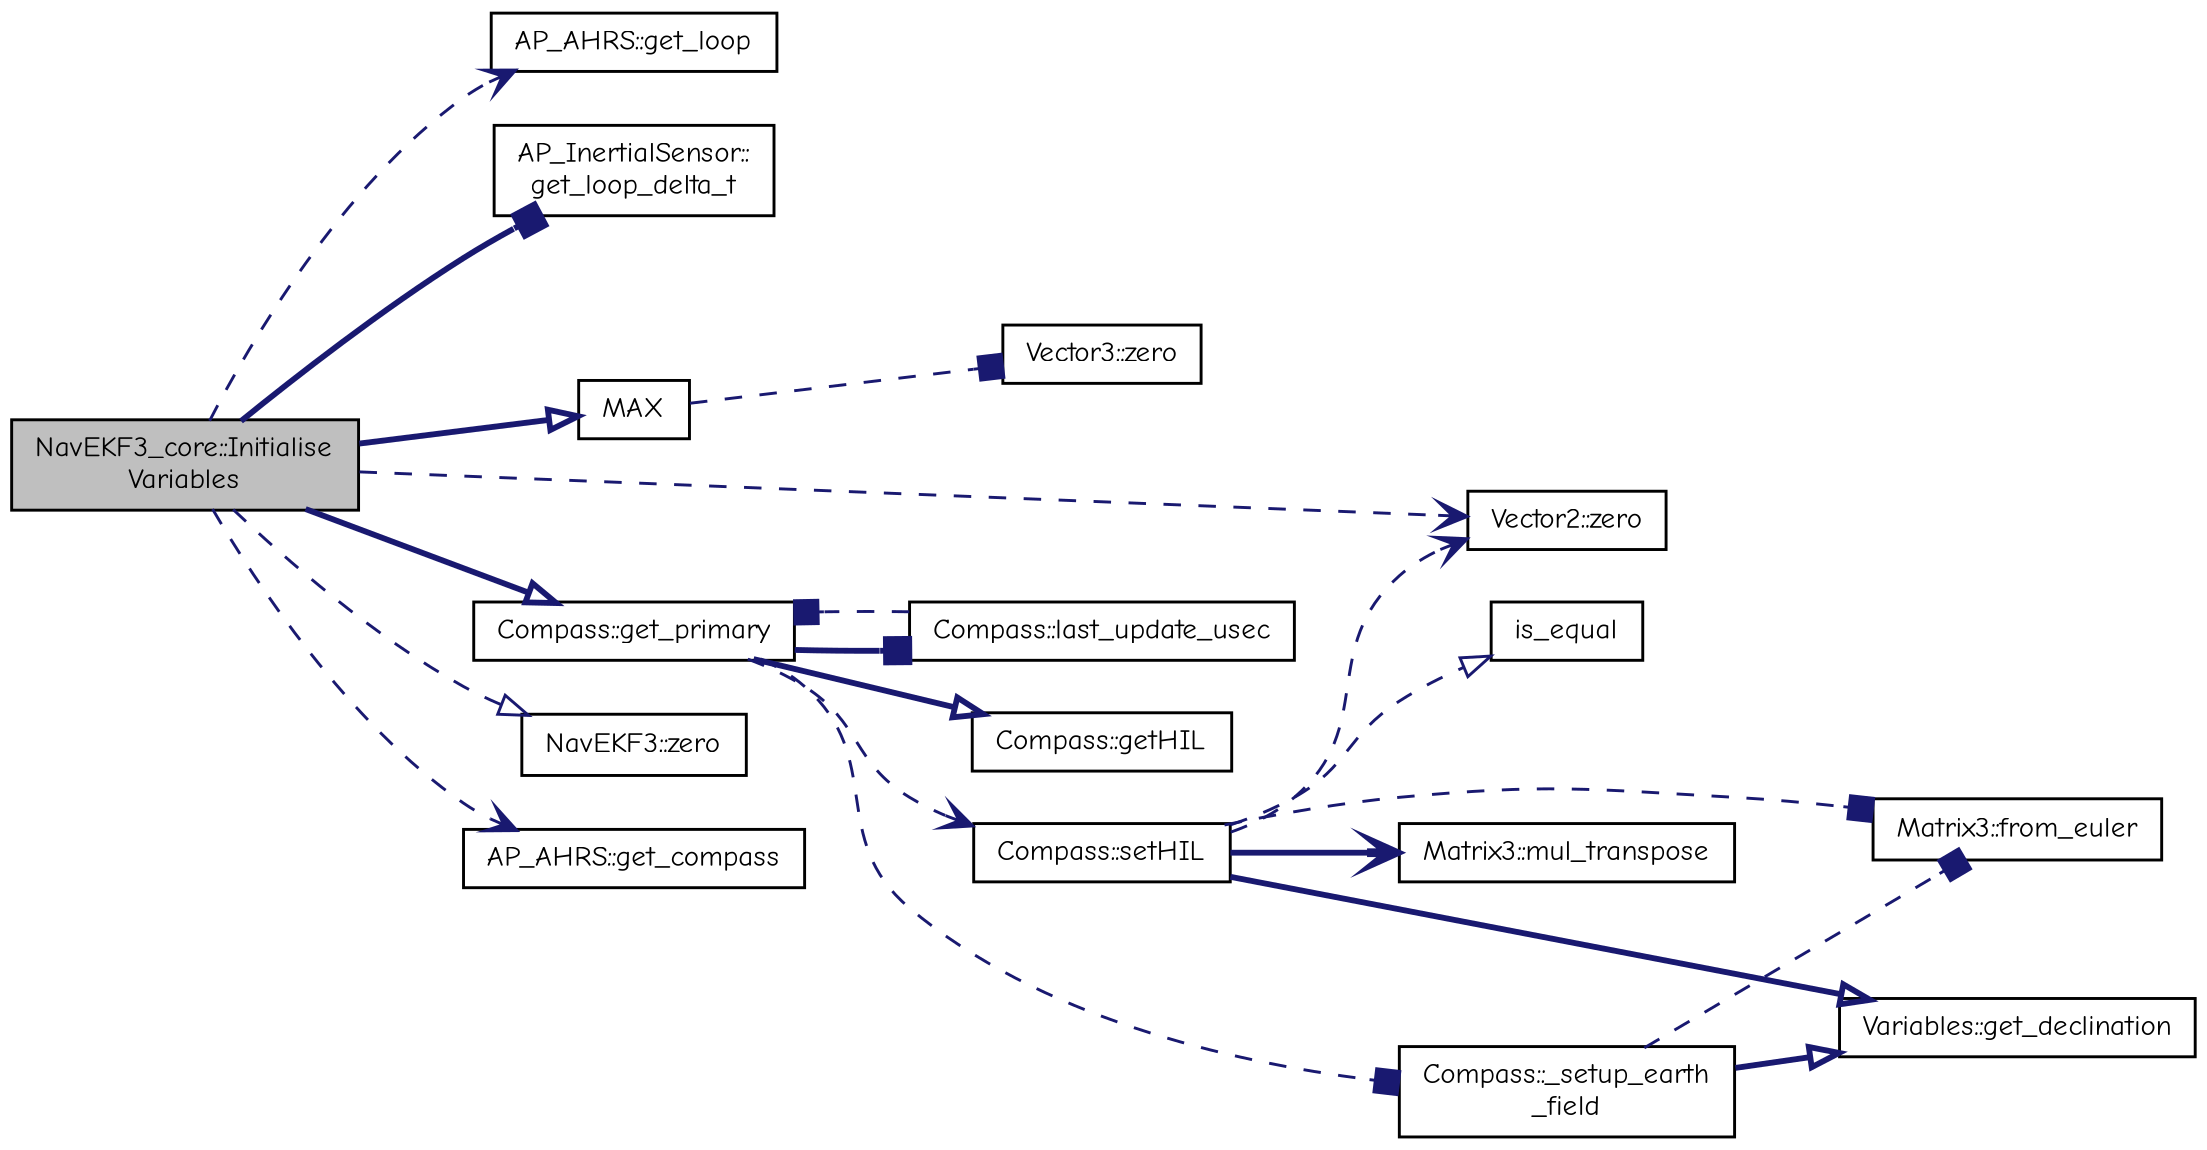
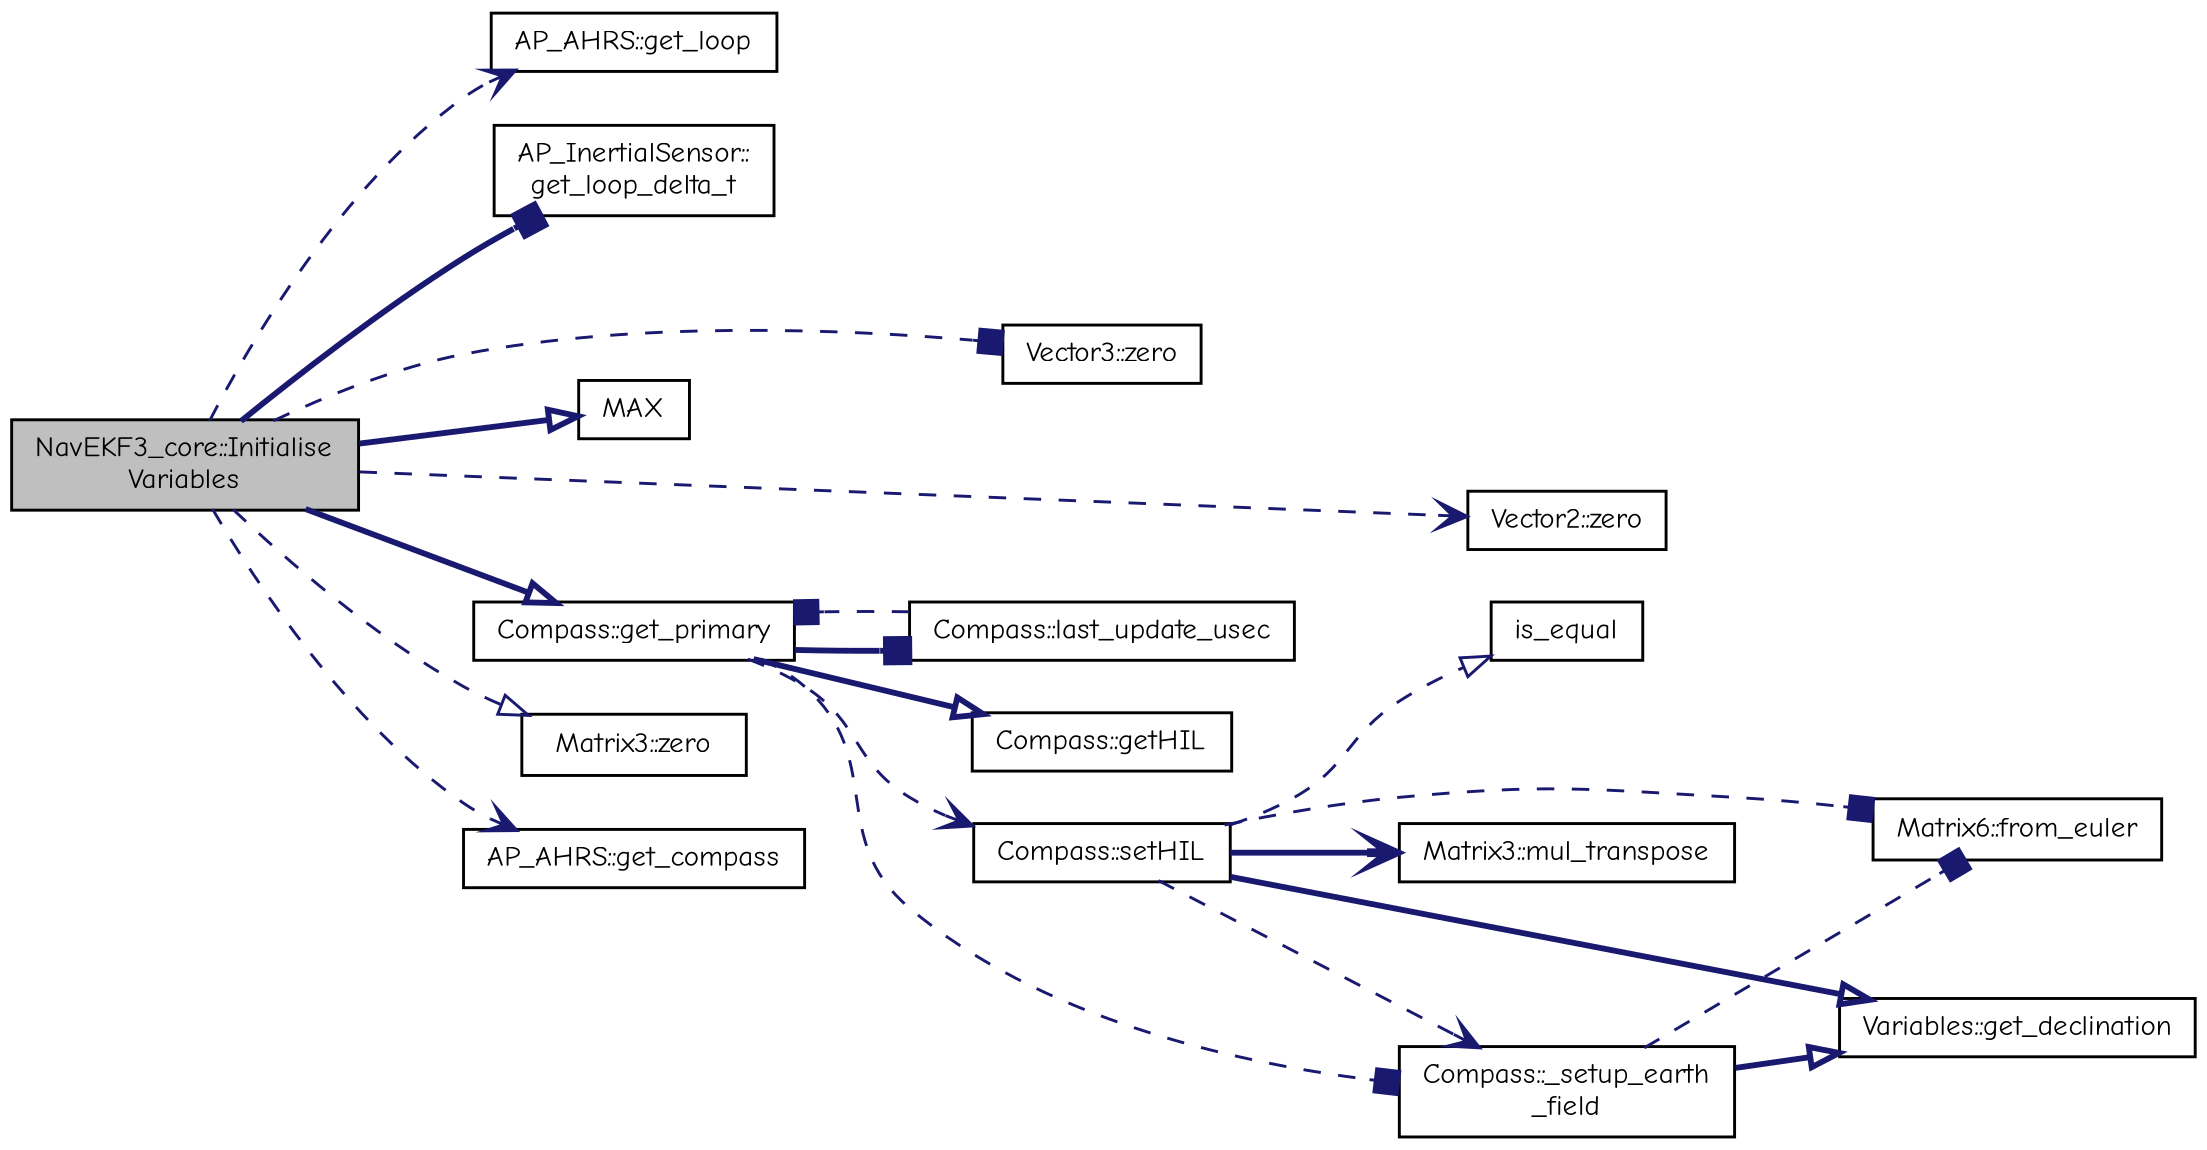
edge "MAX" -> "Vector3::zero": now "NavEKF3_core::Initialise Variables" -> "Vector3::zero"
edge "Compass::setHIL" -> "Vector2::zero": now "Compass::setHIL" -> "Compass::_setup_earth _field"
node "NavEKF3::zero": label "NavEKF3::zero" -> "Matrix3::zero"
node "Matrix3::from_euler": label "Matrix3::from_euler" -> "Matrix6::from_euler"
